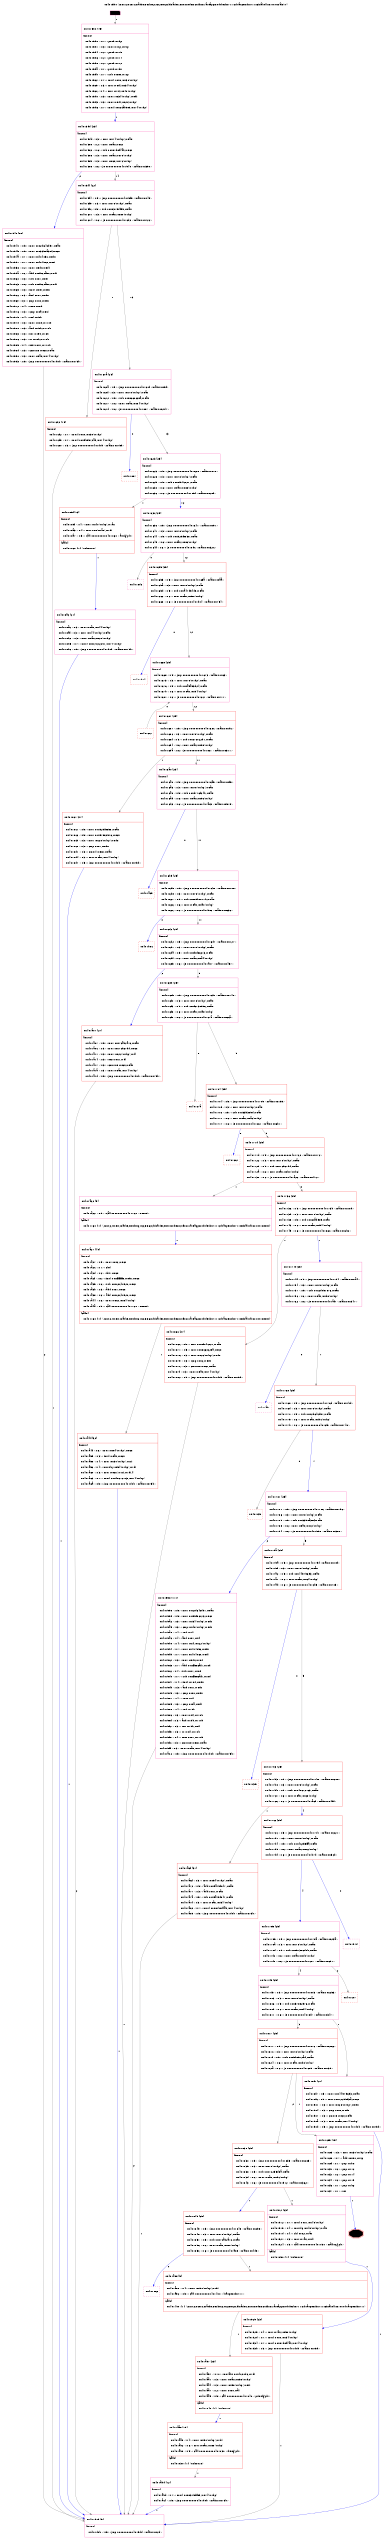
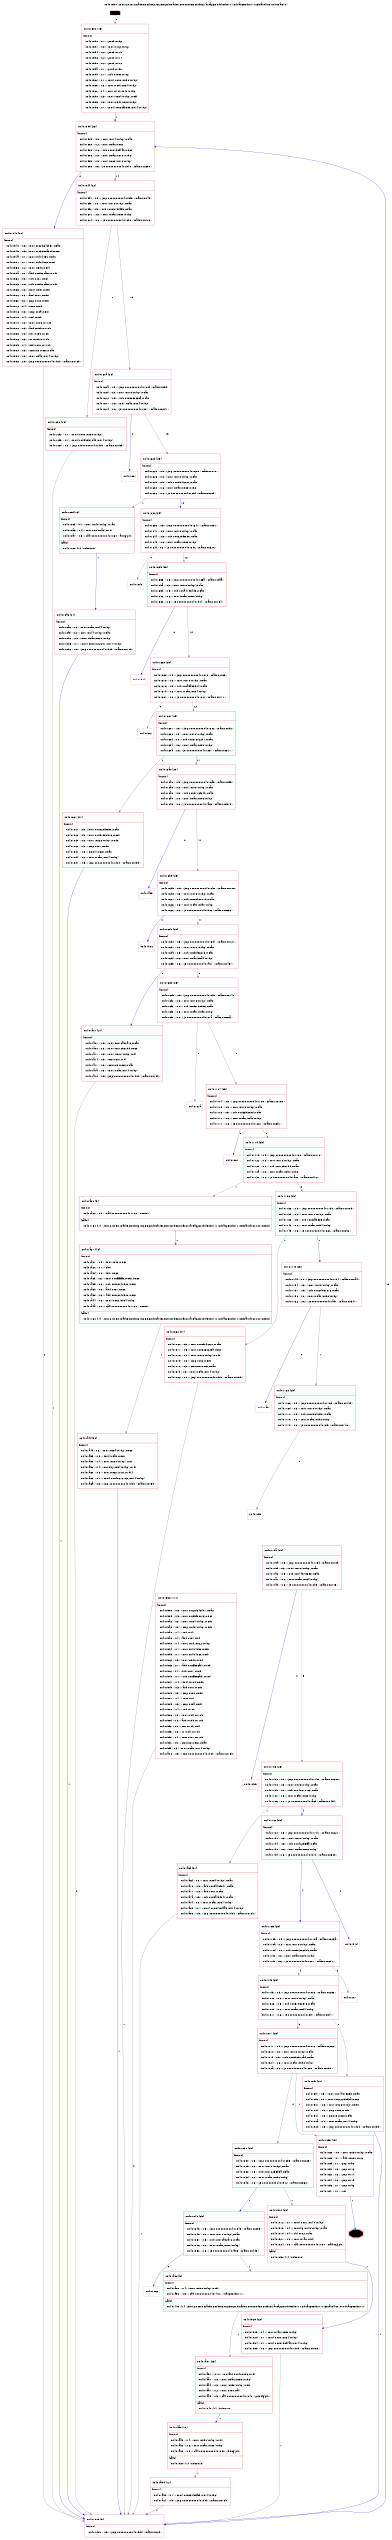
edge "0x401cc1" -> "0x40166e [25]": reversed
edge "0x401d0b [5]" -> "0x4015dd [23]": added, label "15"
node "0x401781 [25]": removed
